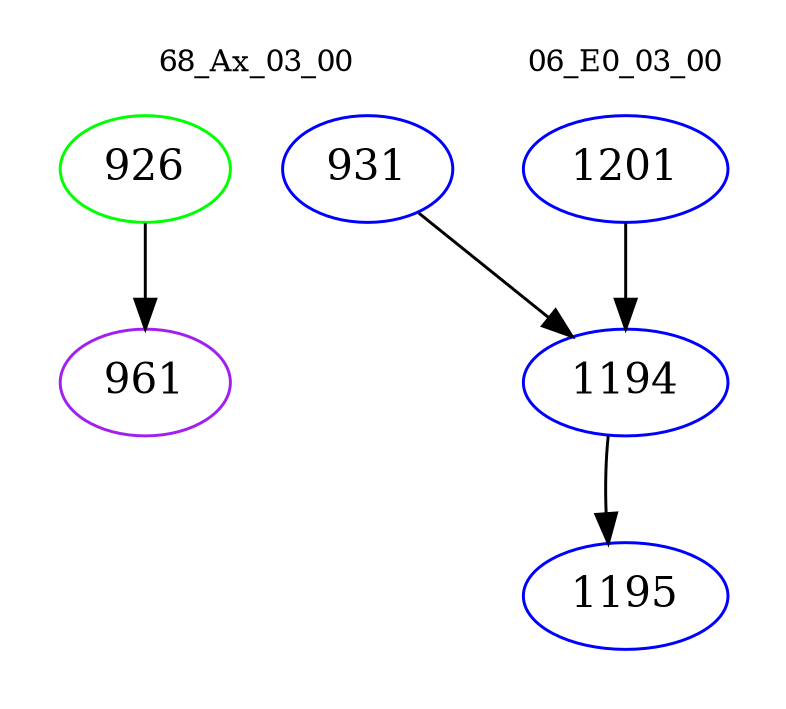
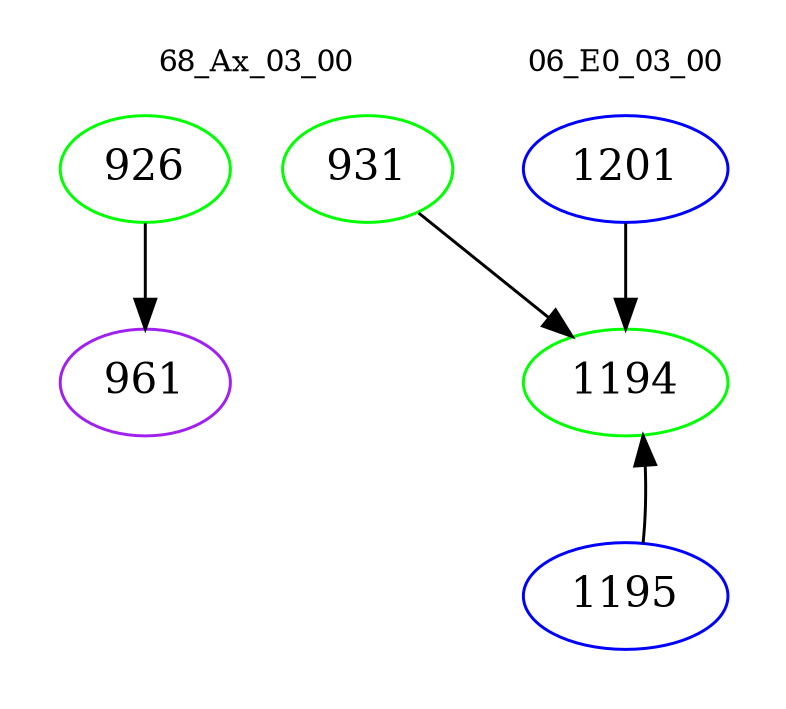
node "931": color blue -> green
node "1194": color blue -> green
edge "1194" -> "1195": reversed
